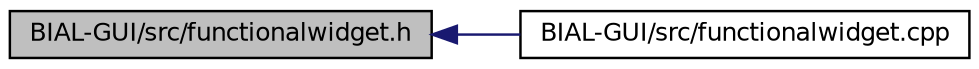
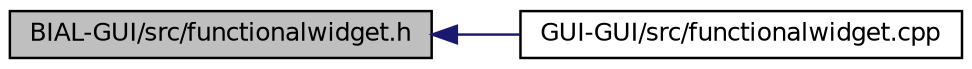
node "BIAL-GUI/src/functionalwidget.cpp": label "BIAL-GUI/src/functionalwidget.cpp" -> "GUI-GUI/src/functionalwidget.cpp"
